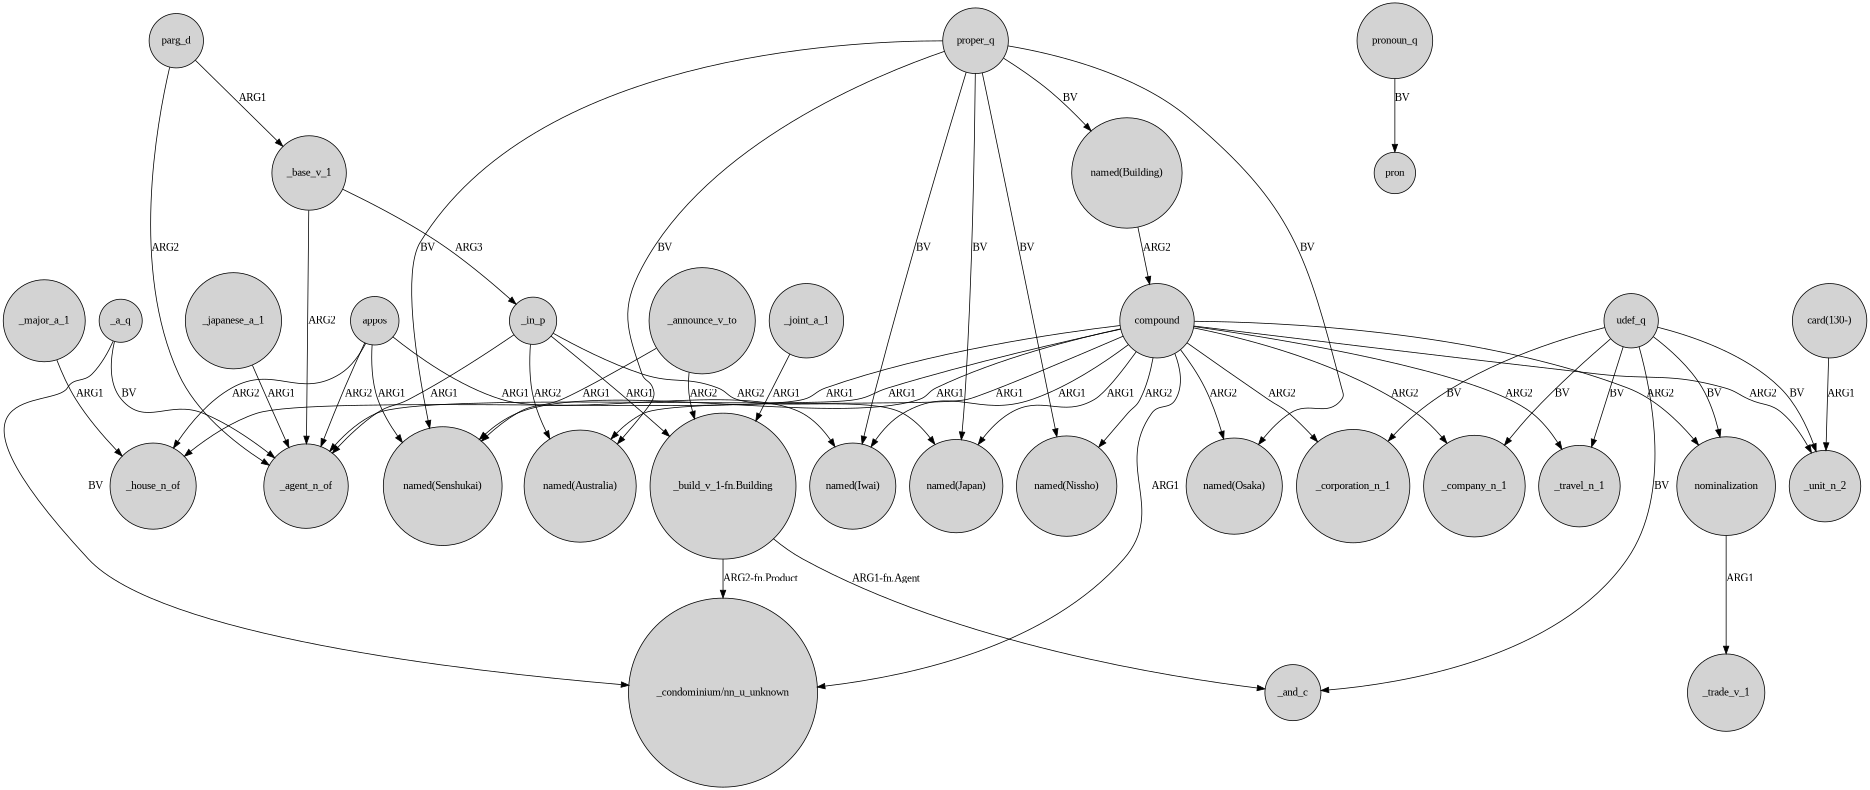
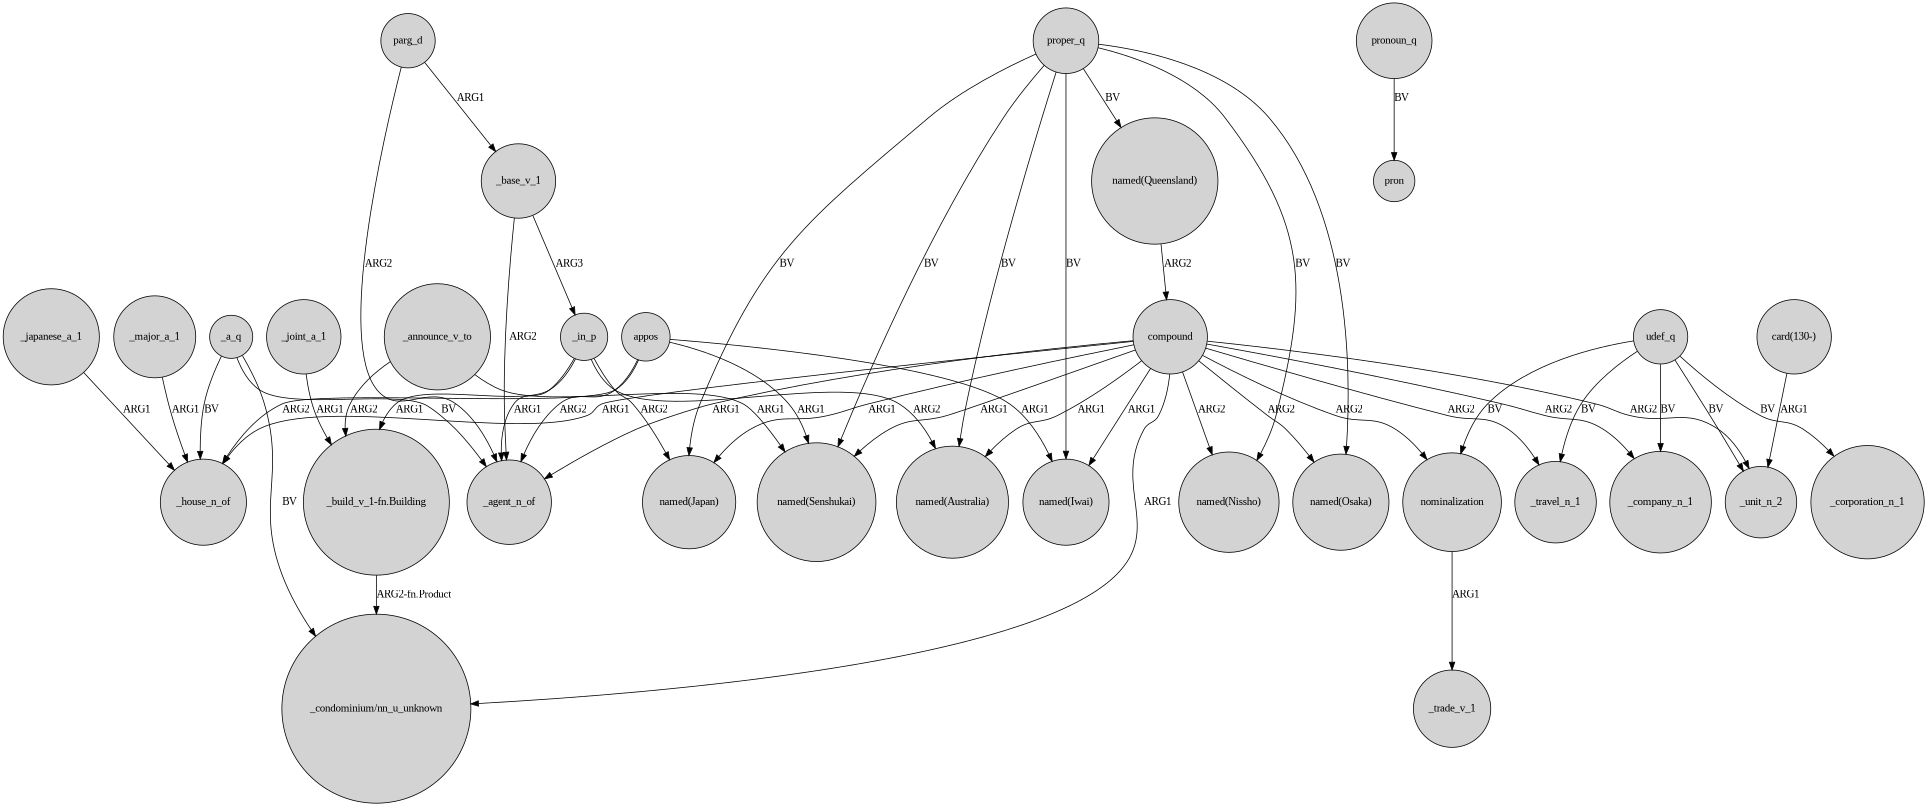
node "named(Building)": label "named(Building)" -> "named(Queensland)"
edge "compound" -> "_corporation_n_1": removed, label "ARG2"
edge "_a_q" -> "_house_n_of": added, label "BV"
edge "_japanese_a_1" -> "_agent_n_of": now "_japanese_a_1" -> "_house_n_of"
node "_and_c": removed
